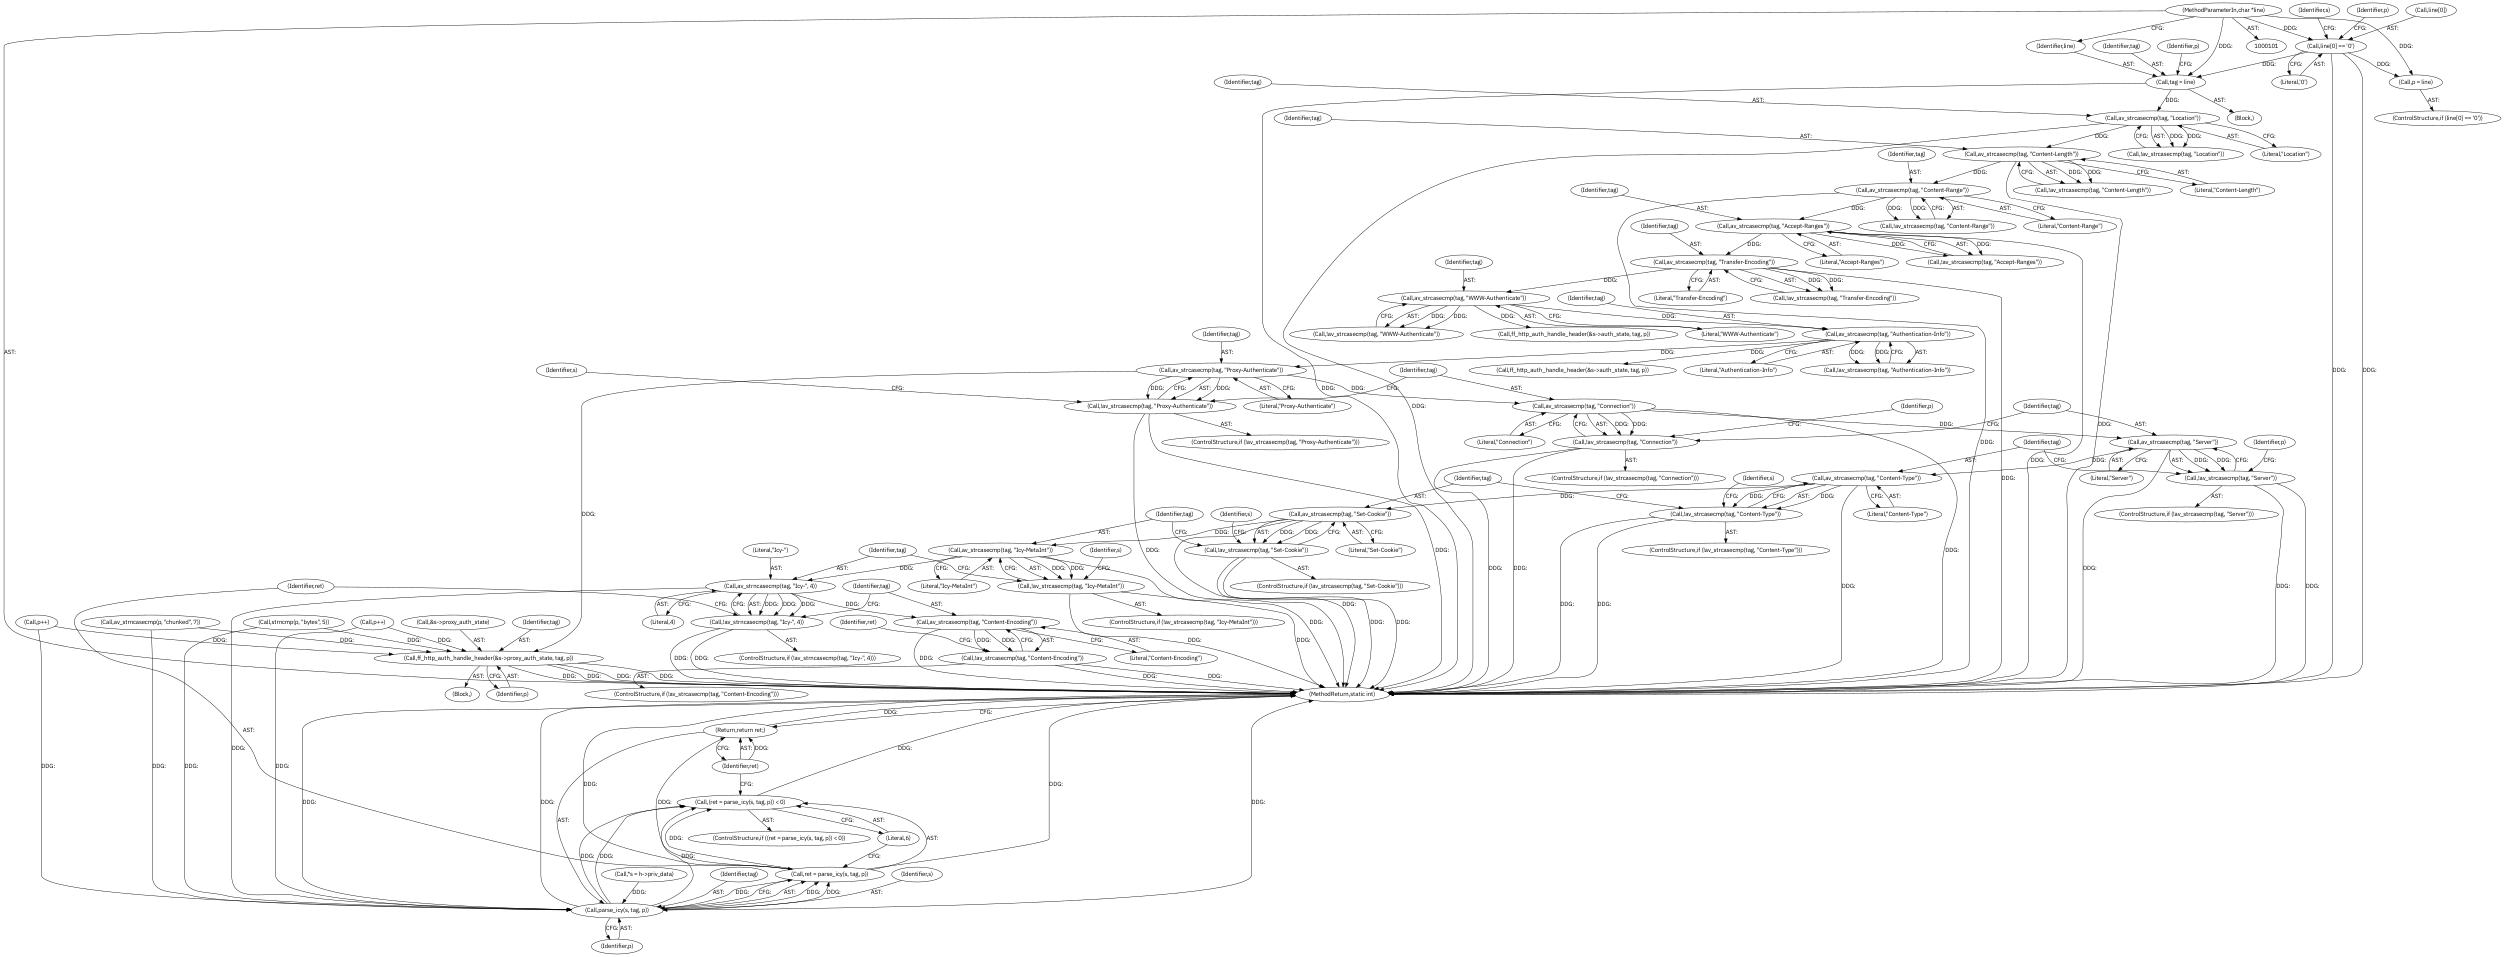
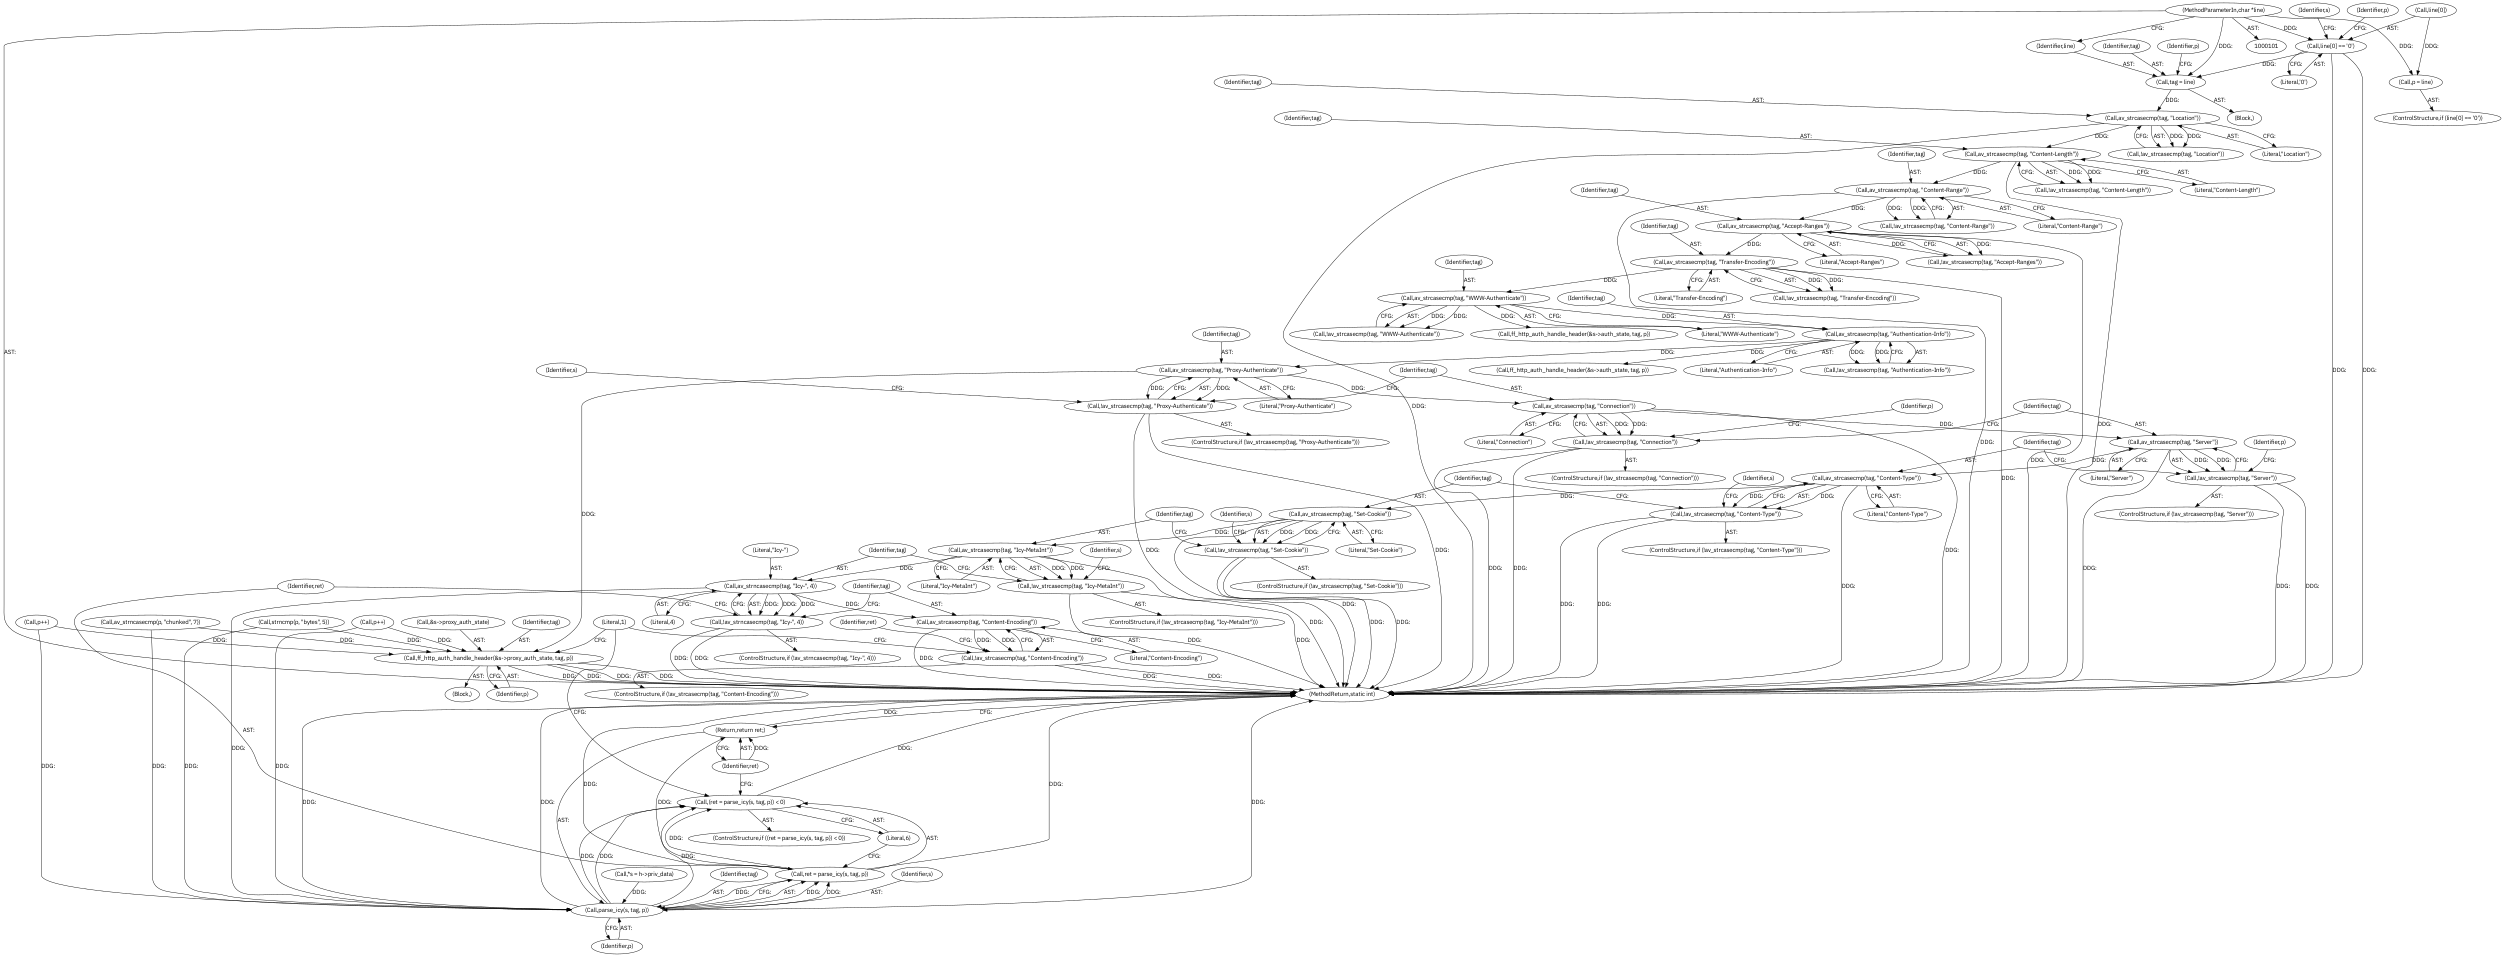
edge "(Call,line[0] == '0')" -> "(Call,p = line)": now "(Call,line[0])" -> "(Call,p = line)"
edge "(Call,tag = line)" -> "(MethodReturn,static int)": removed, label "DDG:"
node "(Literal,1)": added
